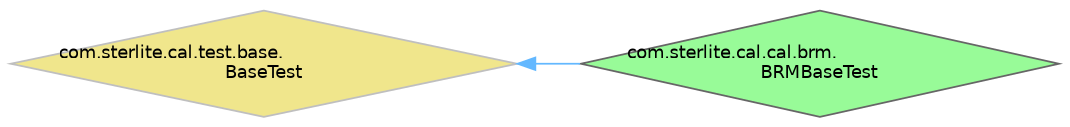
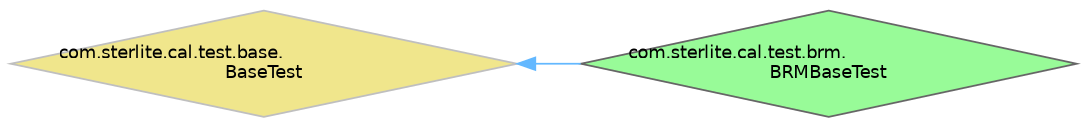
node "com.sterlite.cal.cal.brm. BRMBaseTest": label "com.sterlite.cal.cal.brm. BRMBaseTest" -> "com.sterlite.cal.test.brm. BRMBaseTest"
